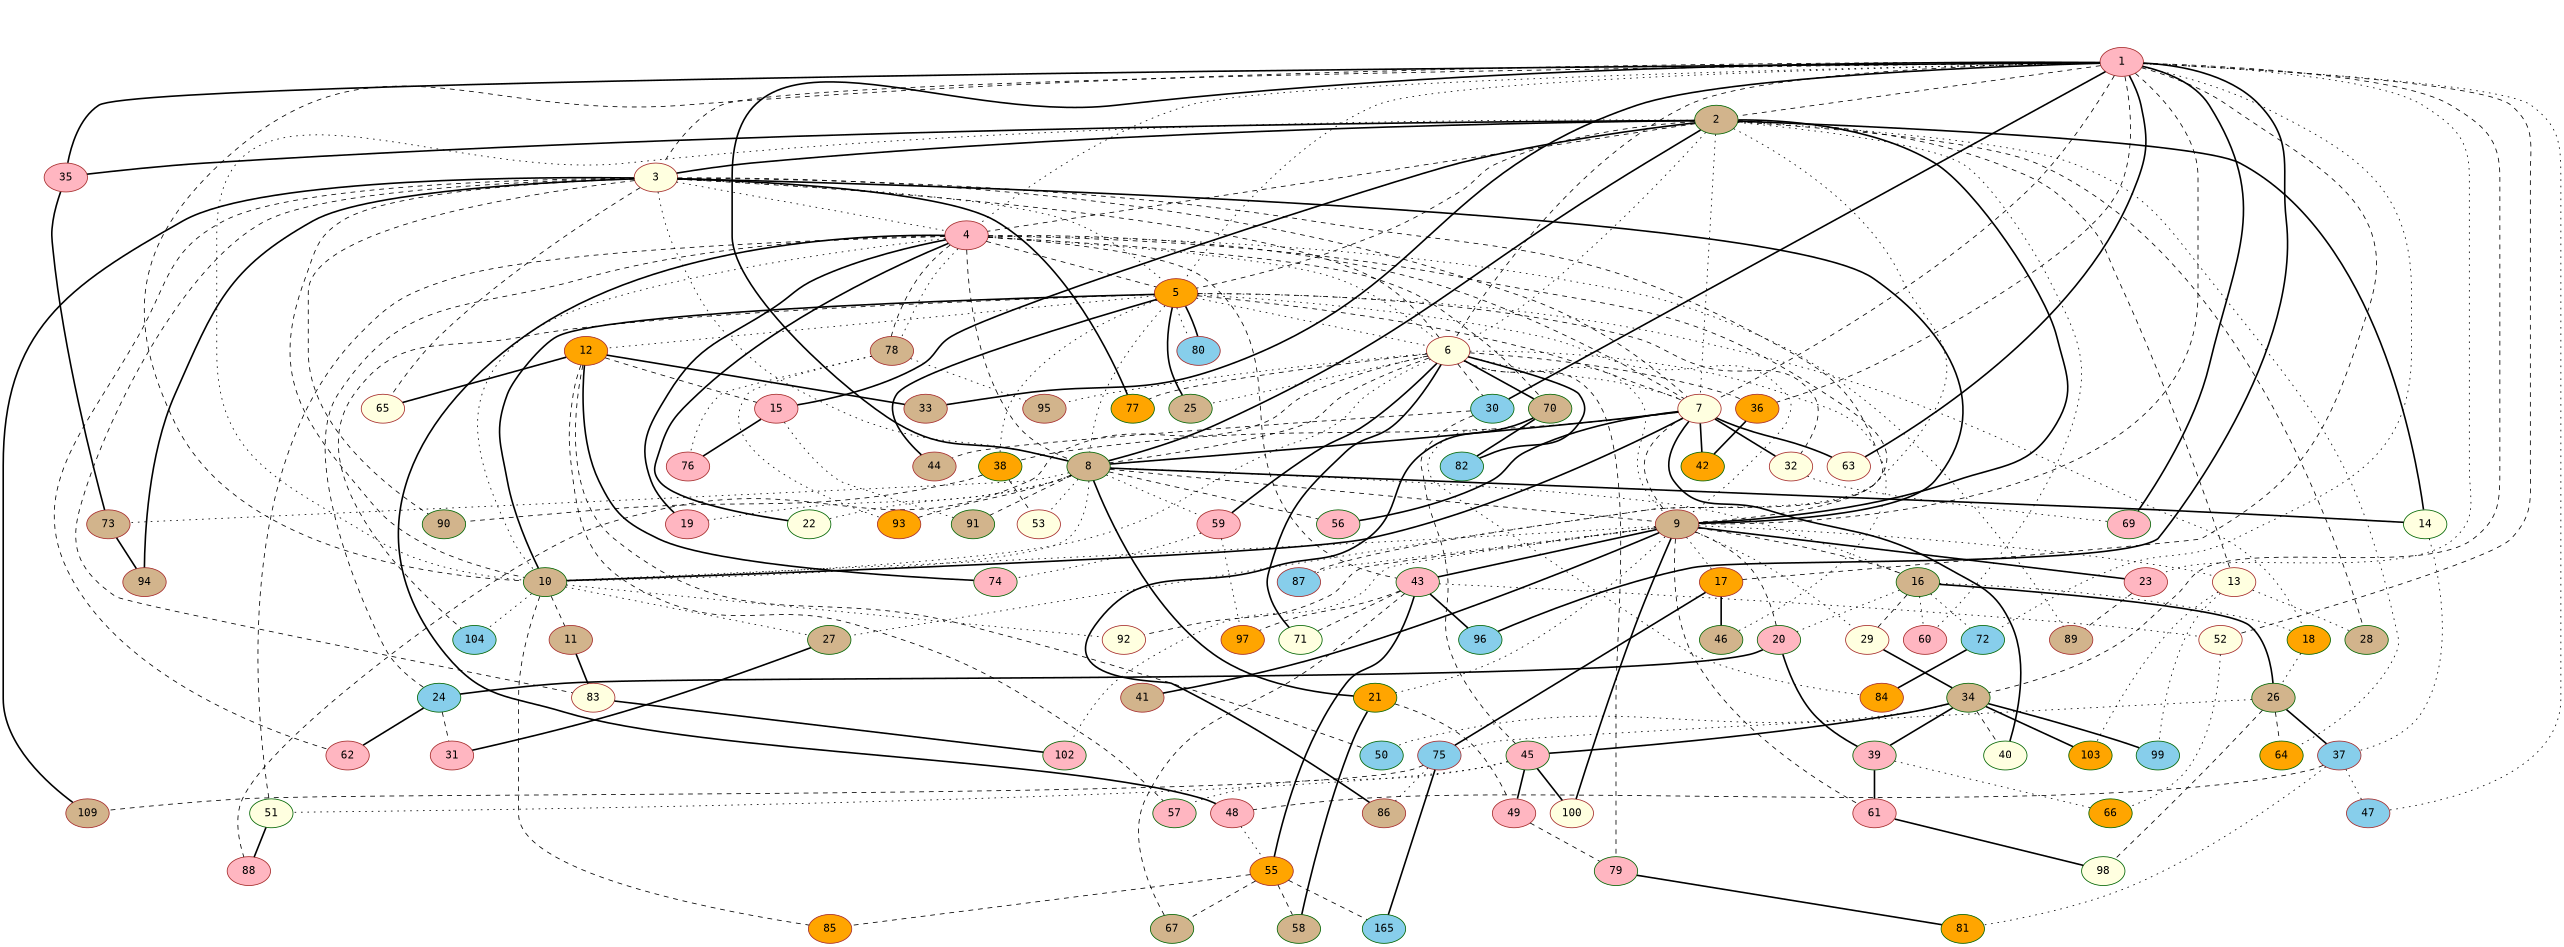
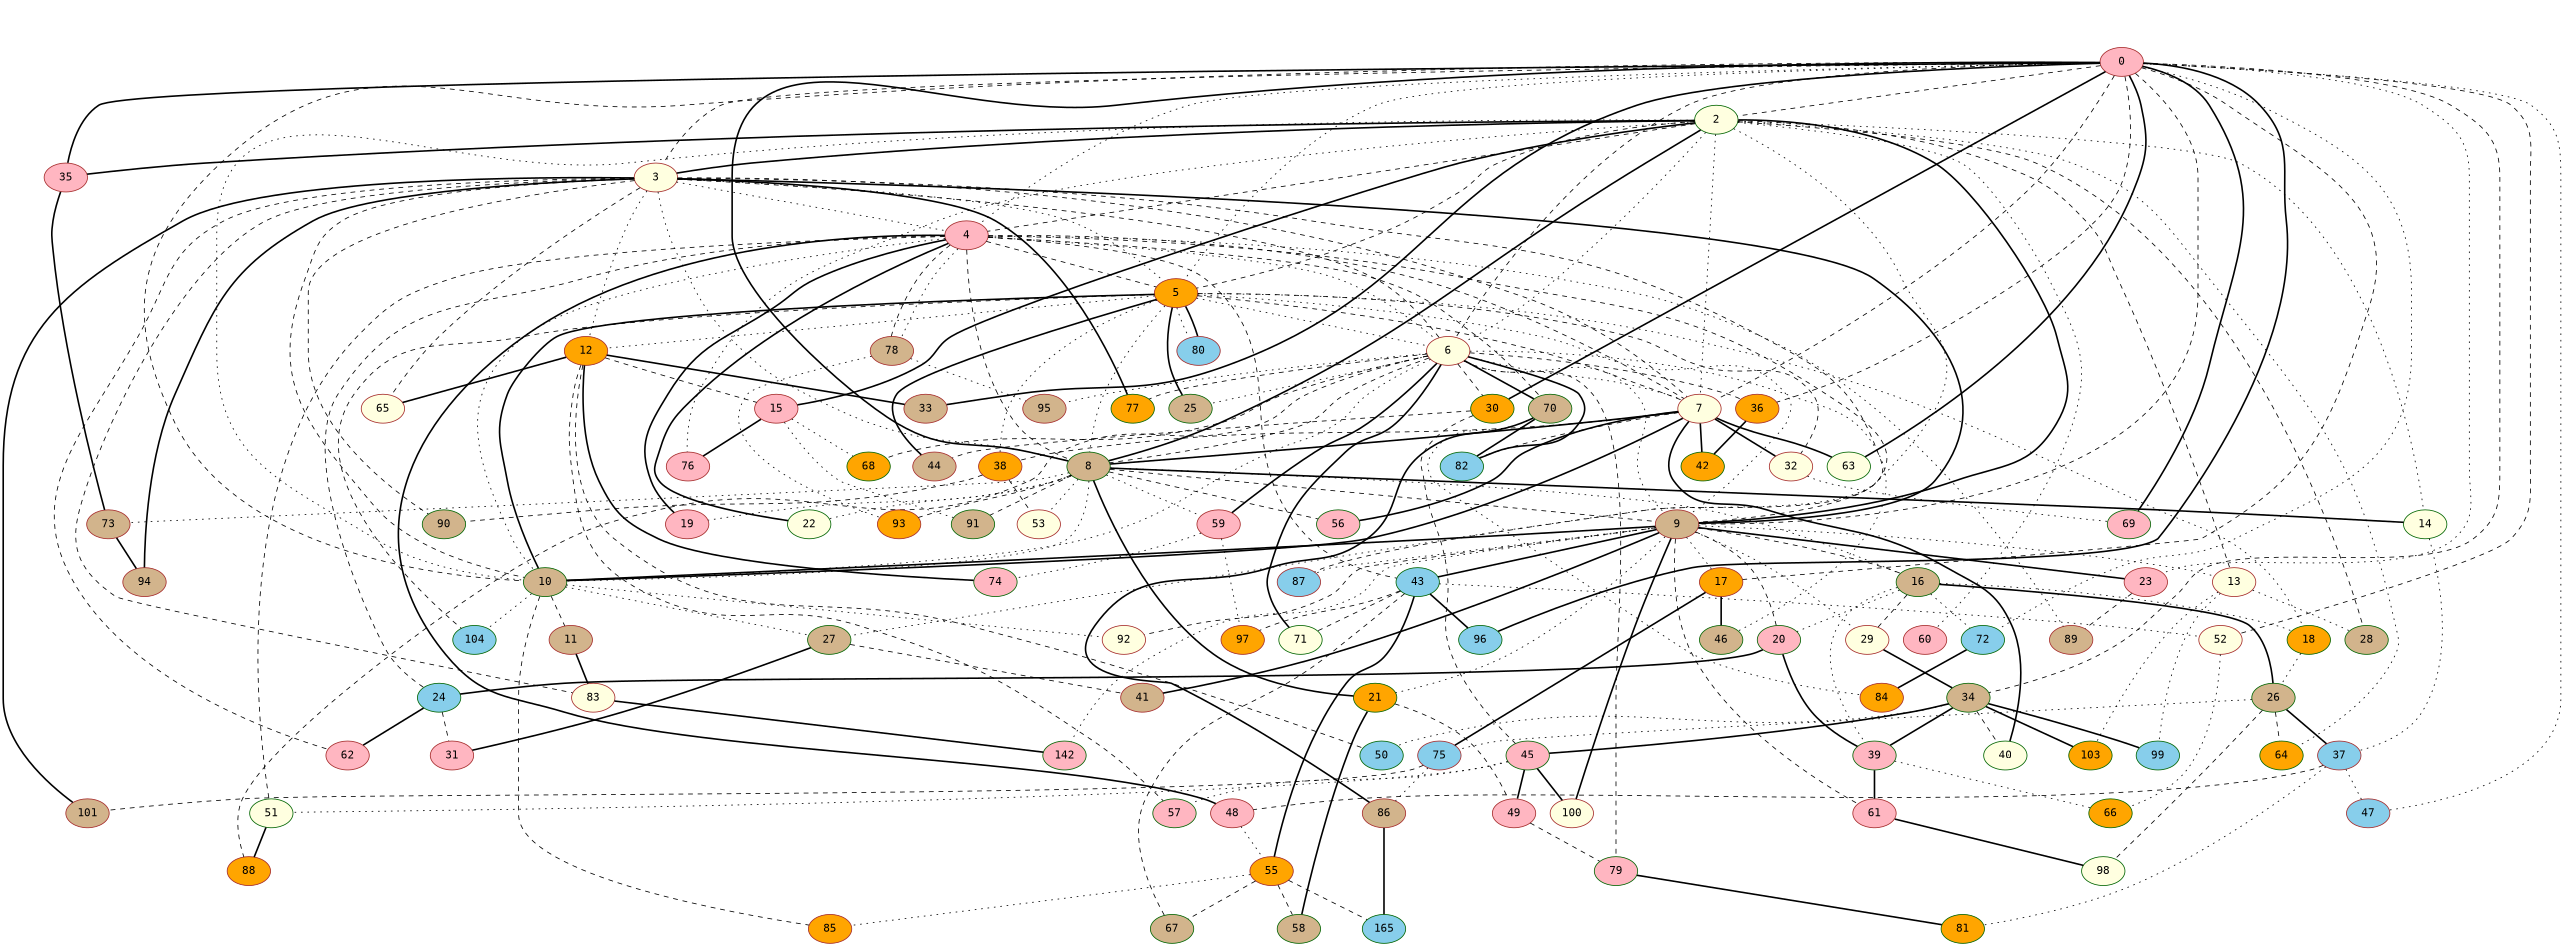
node "1": label "1" -> "0"
node "2": fillcolor tan -> lightyellow
edge "2" -- "14": style bold -> dotted
edge "3" -- "12": added
edge "78" -- "76": now "2" -- "76"
node "30": fillcolor skyblue -> orange
edge "7" -- "9": now "7" -- "82"
node "68": added
node "38": color darkgreen -> brown
node "63": color brown -> darkgreen
edge "9" -- "10": style dotted -> bold
node "43": fillcolor lightpink -> skyblue
edge "16" -- "60": now "16" -- "39"
edge "27" -- "41": added
node "102": label "102" -> "142"
node "109": label "109" -> "101"
edge "75" -- "165": now "86" -- "165"
node "88": fillcolor lightpink -> orange
edge "55" -- "85": style dashed -> dotted
